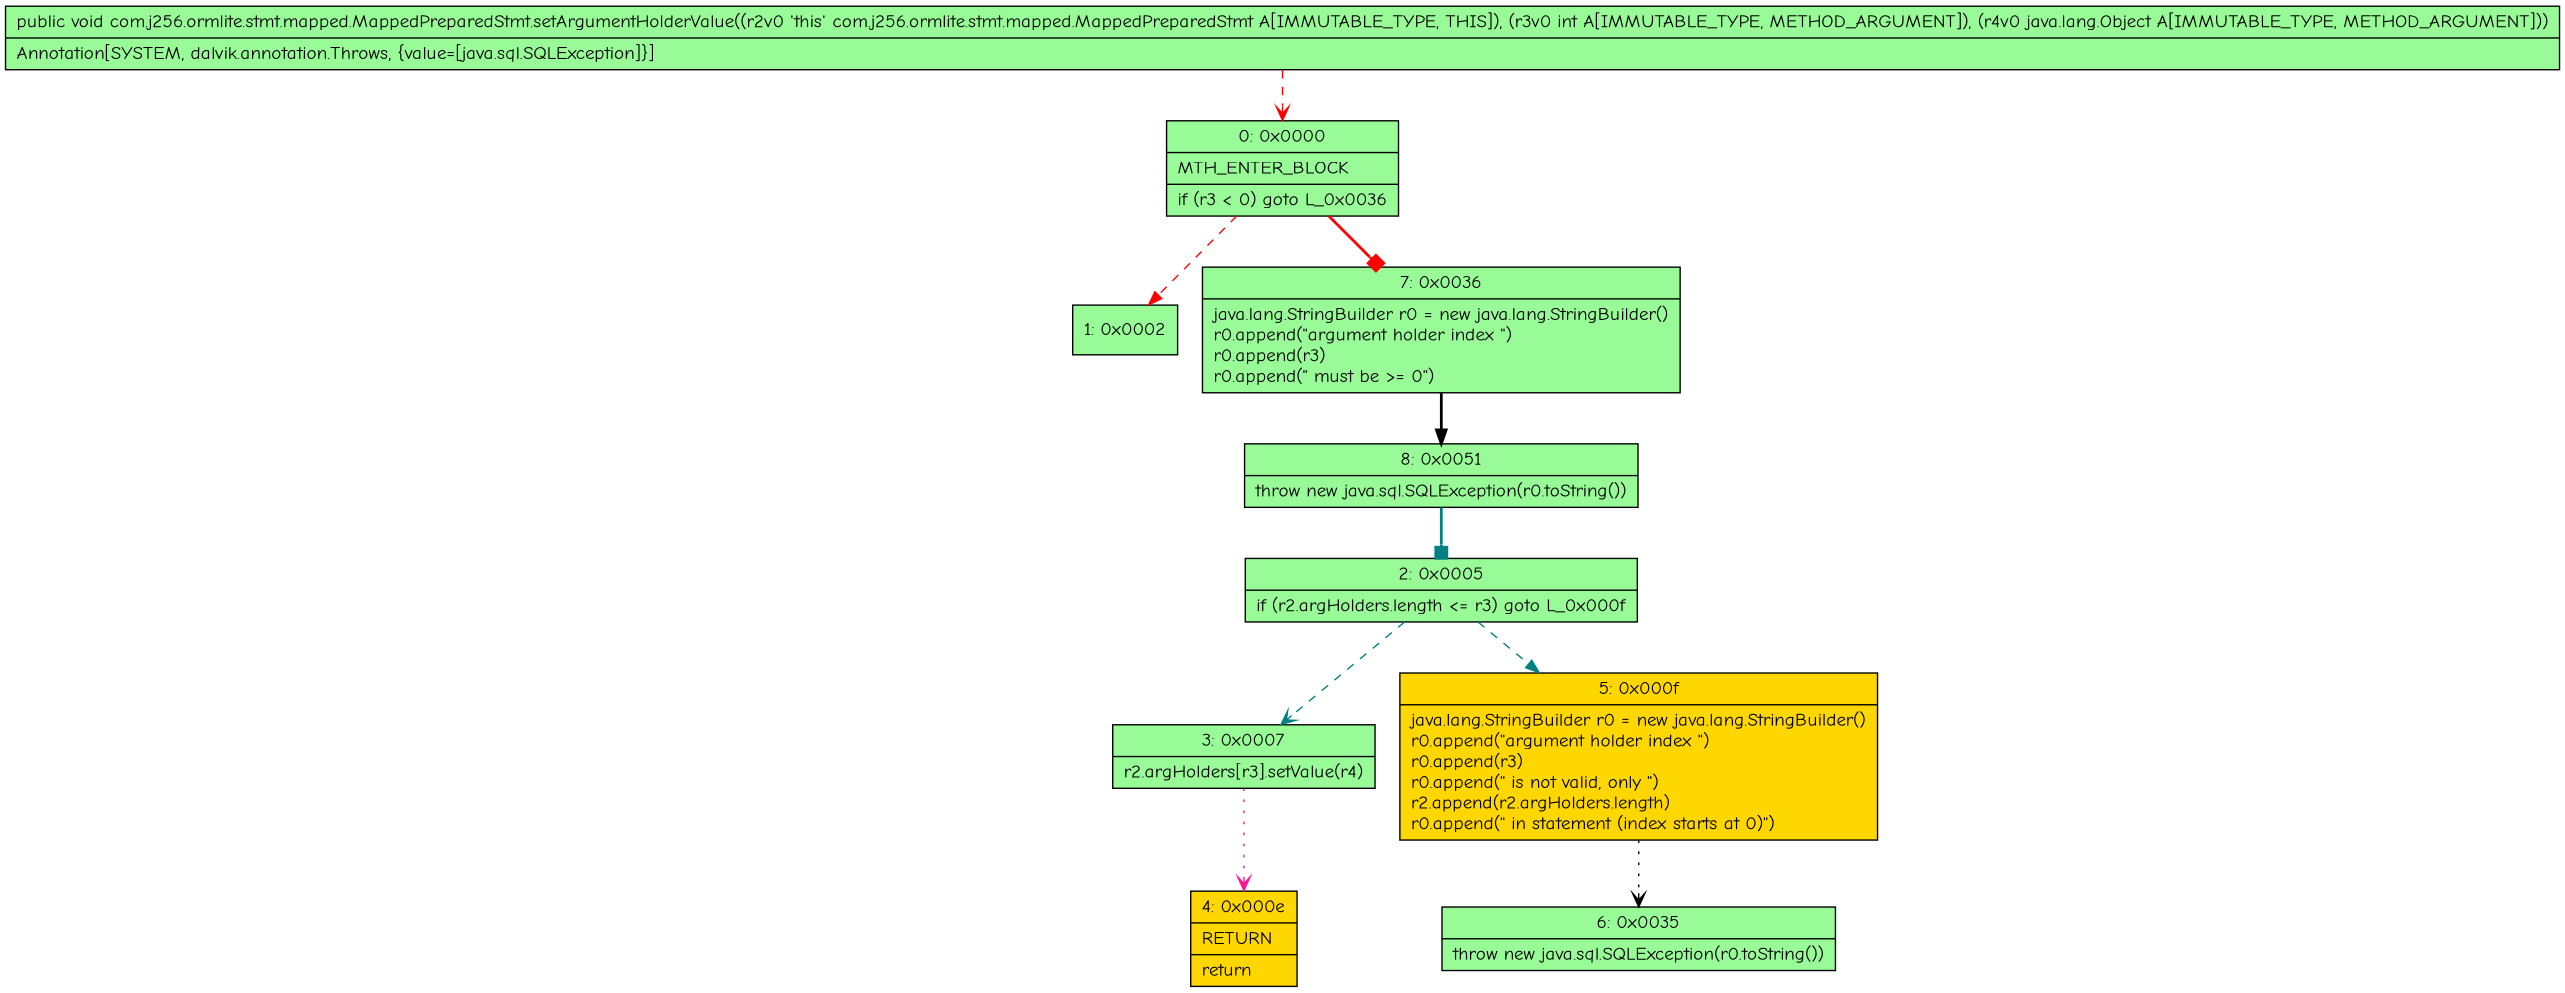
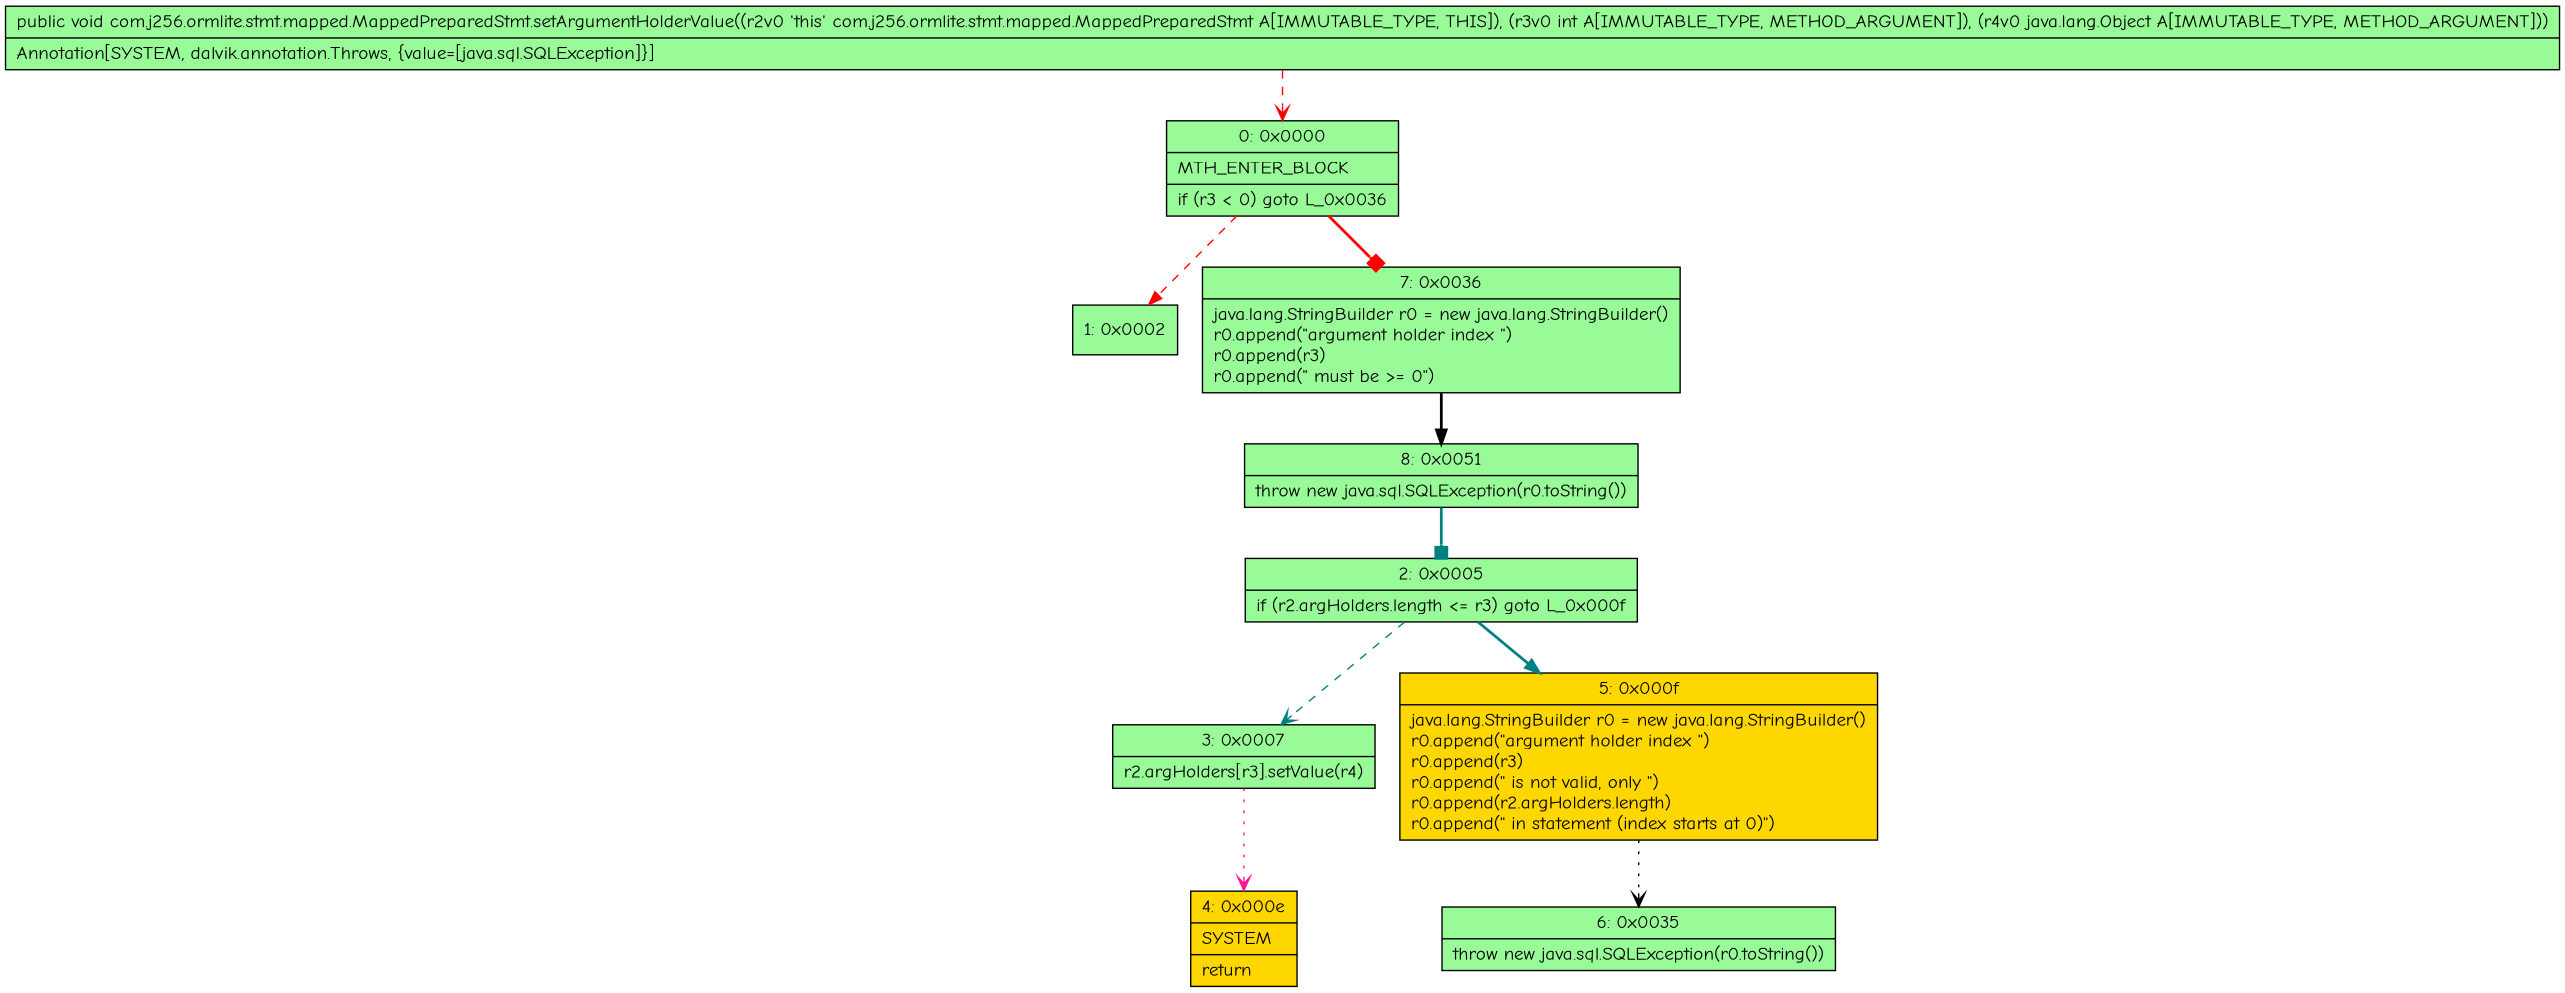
edge "2: 0x0005" -> "5: 0x000f": style dashed -> bold
node "5: 0x000f": text "r2.append(r2.argHolders.length)" -> "r0.append(r2.argHolders.length)"
node "4: 0x000e": text "RETURN" -> "SYSTEM"
